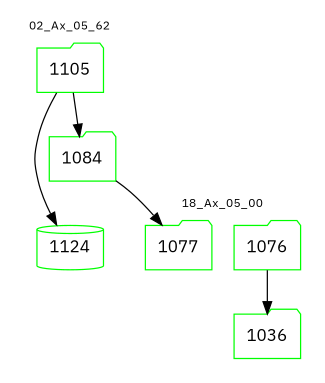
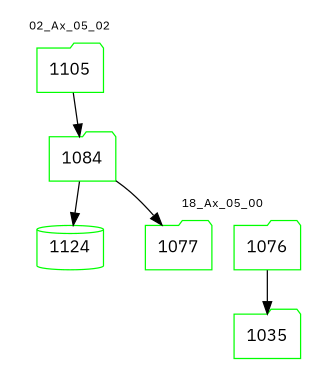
cluster "02_Ax_05_62": label "02_Ax_05_62" -> "02_Ax_05_02"
edge "1105" -> "1124": now "1084" -> "1124"
node "1036": label "1036" -> "1035"
